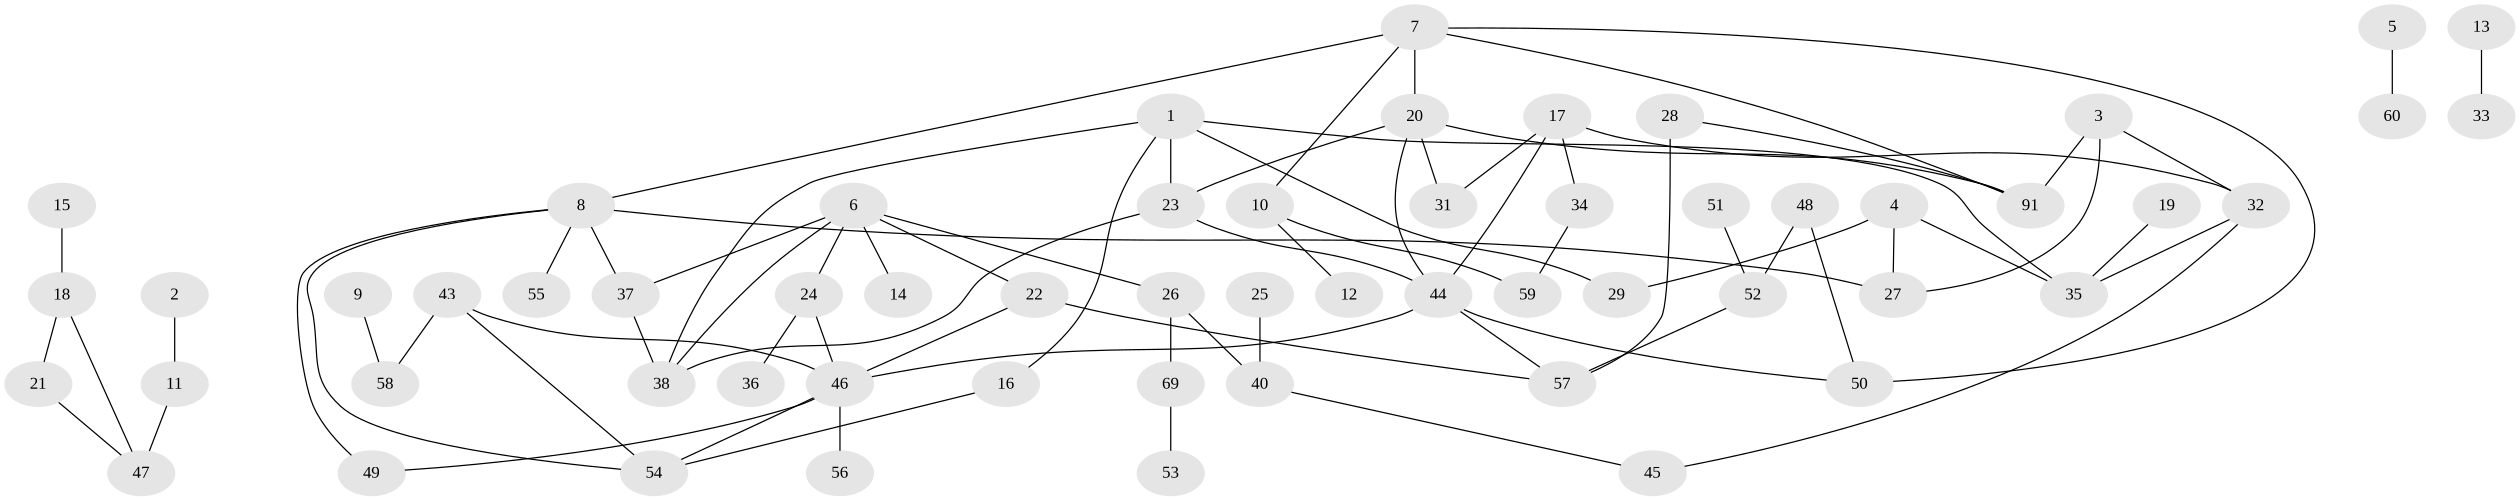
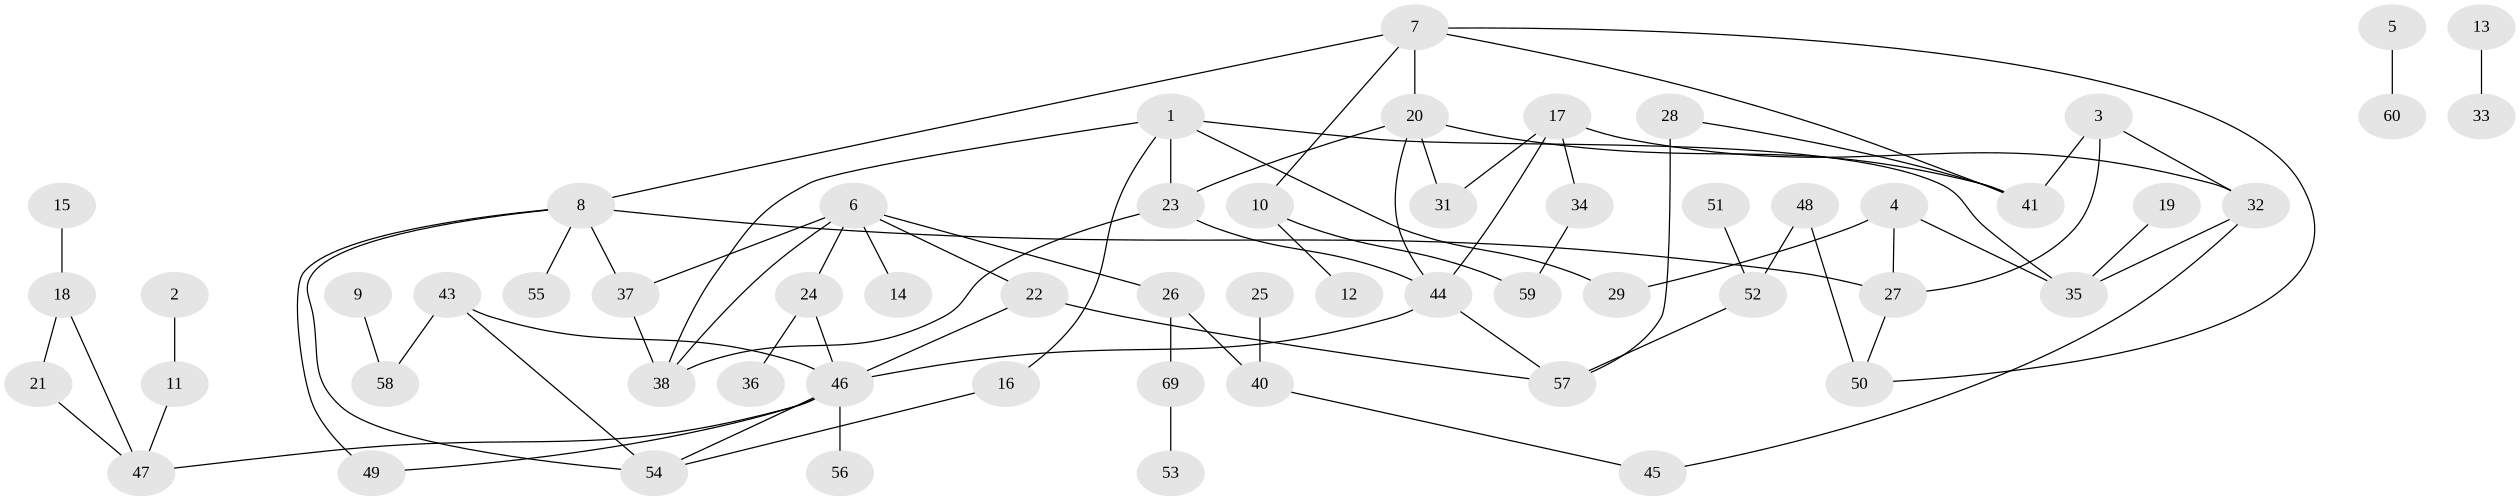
node "91": label "91" -> "41"
edge "44" -- "50": now "27" -- "50"
edge "46" -- "47": added
